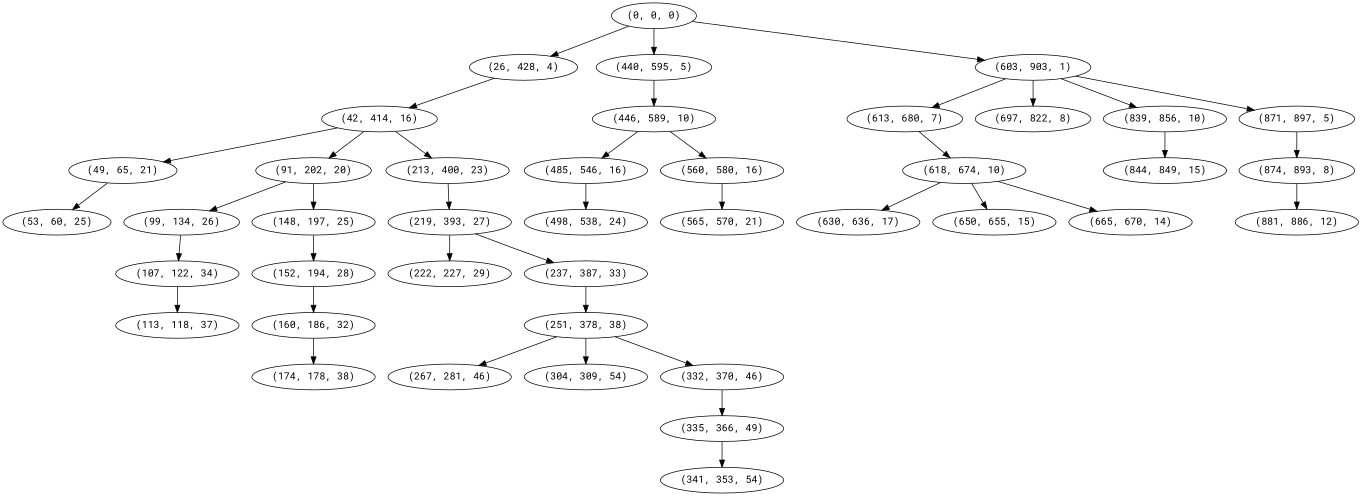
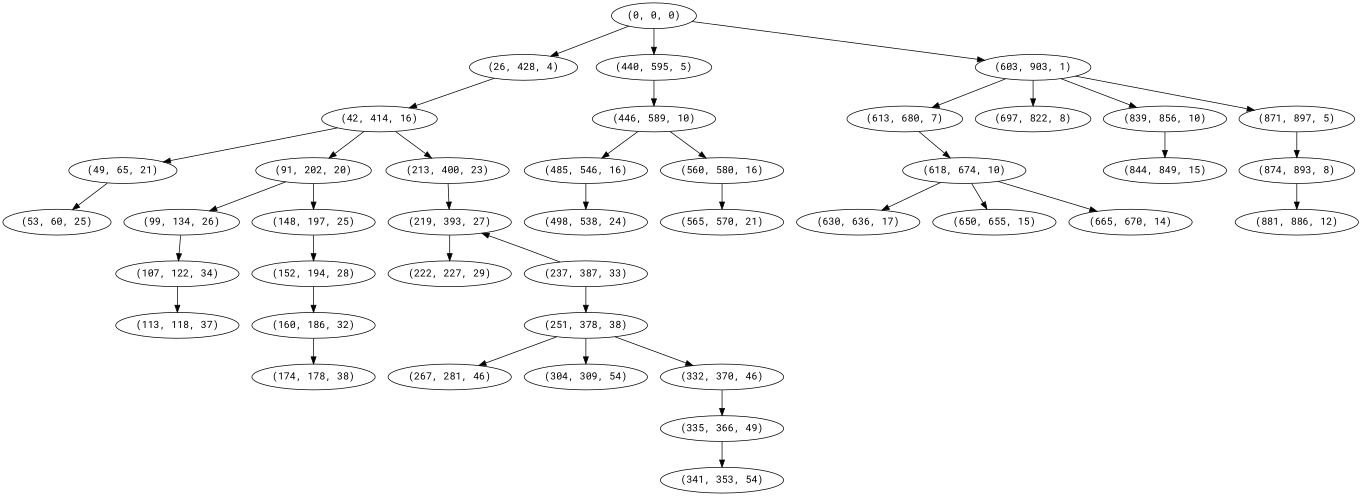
edge "(219, 393, 27)" -> "(237, 387, 33)": reversed
